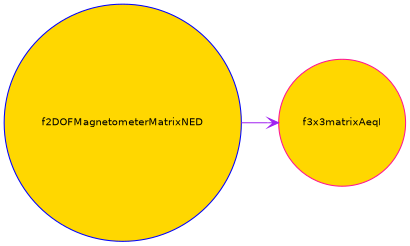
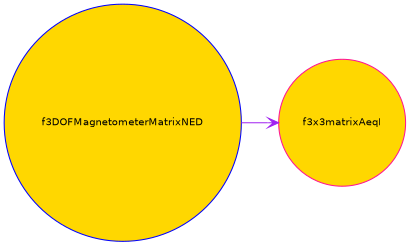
node "f2DOFMagnetometerMatrixNED": label "f2DOFMagnetometerMatrixNED" -> "f3DOFMagnetometerMatrixNED"
